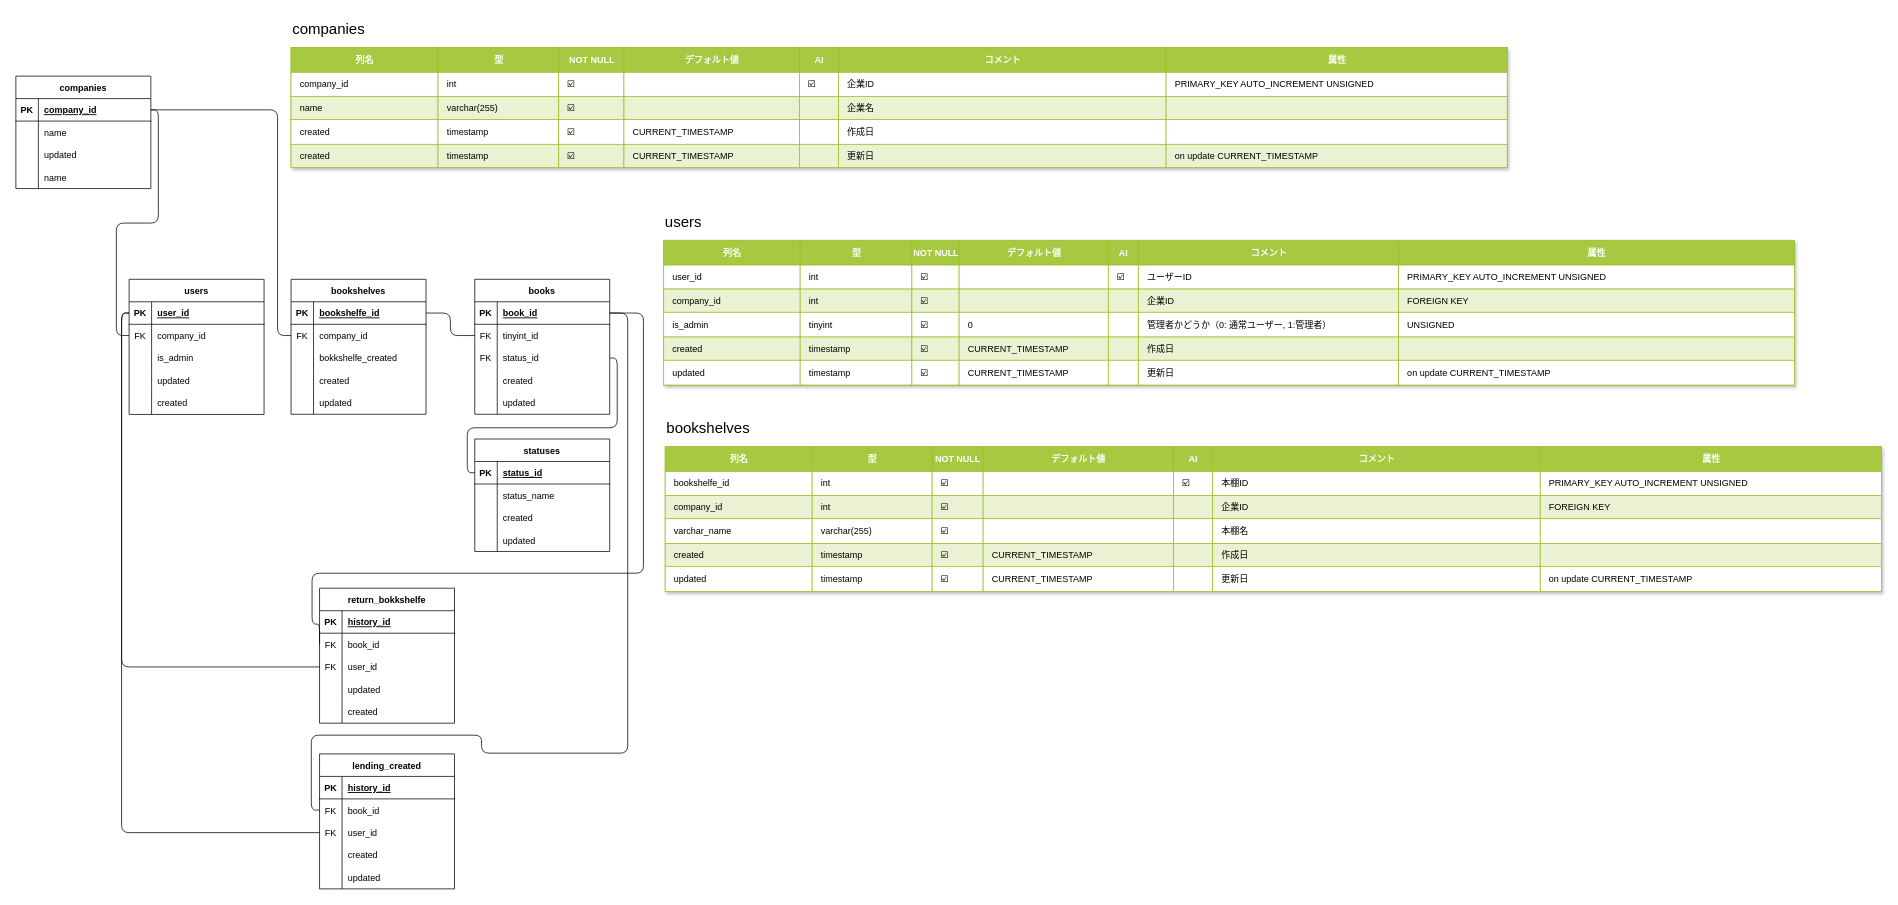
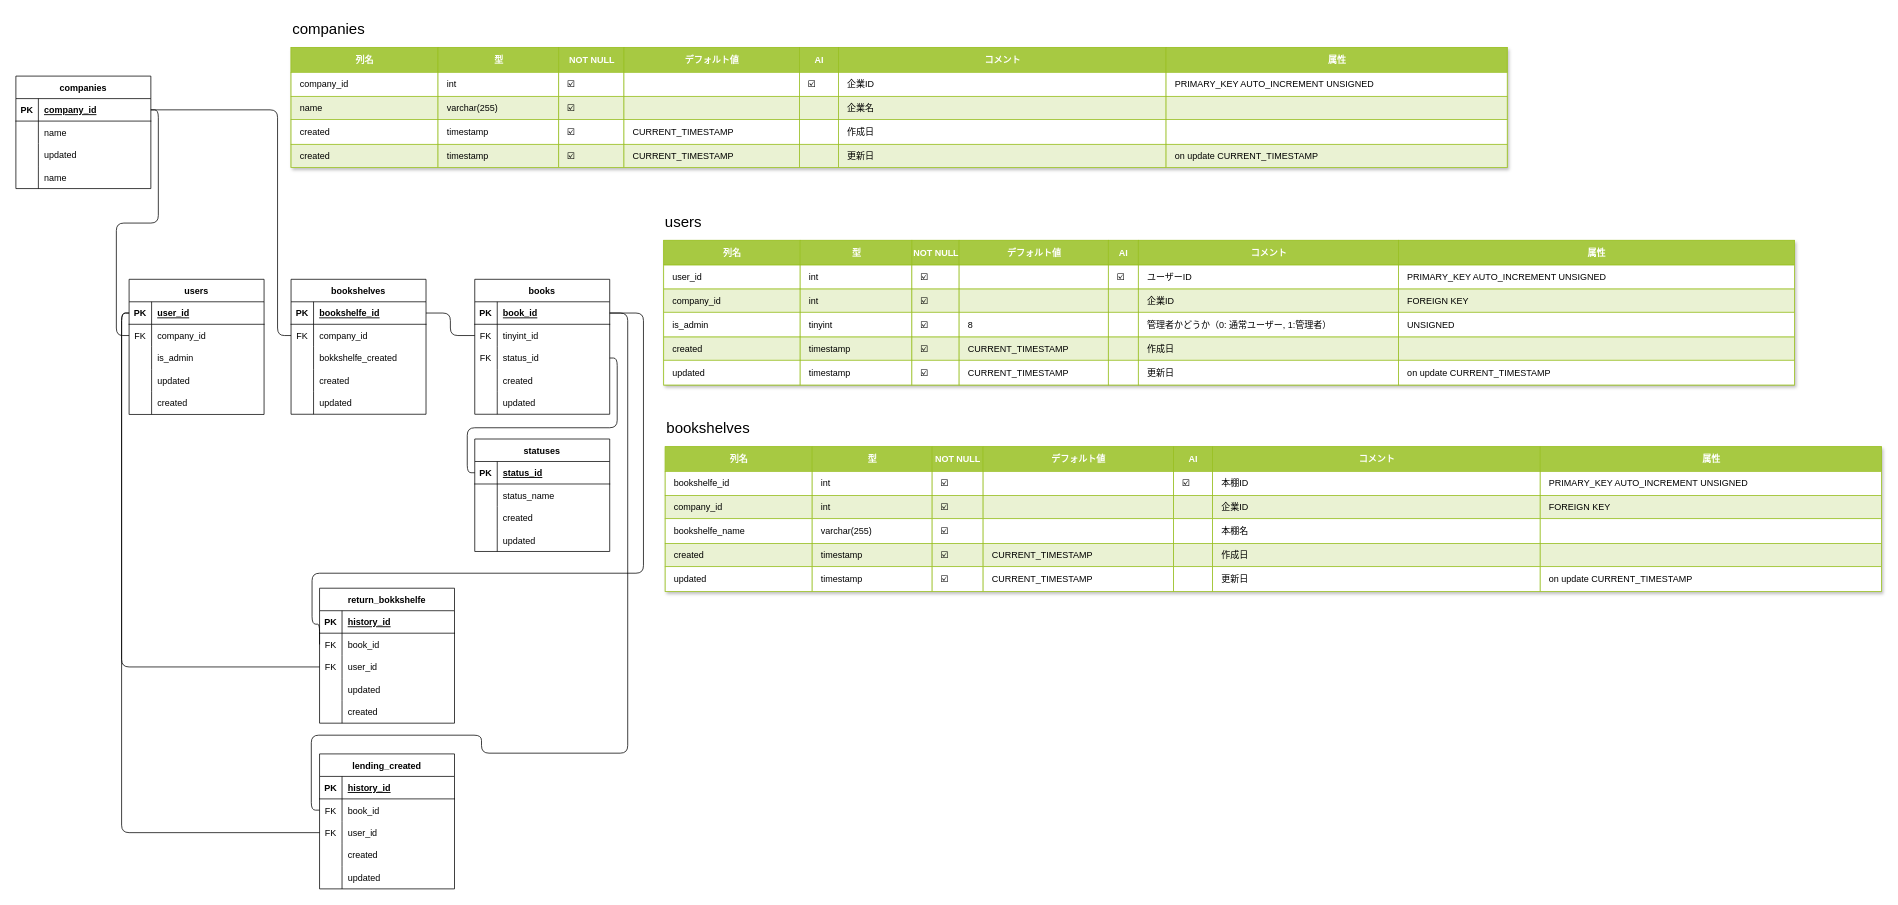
node "0": label "0" -> "8"
node "varchar_name": label "varchar_name" -> "bookshelfe_name"
